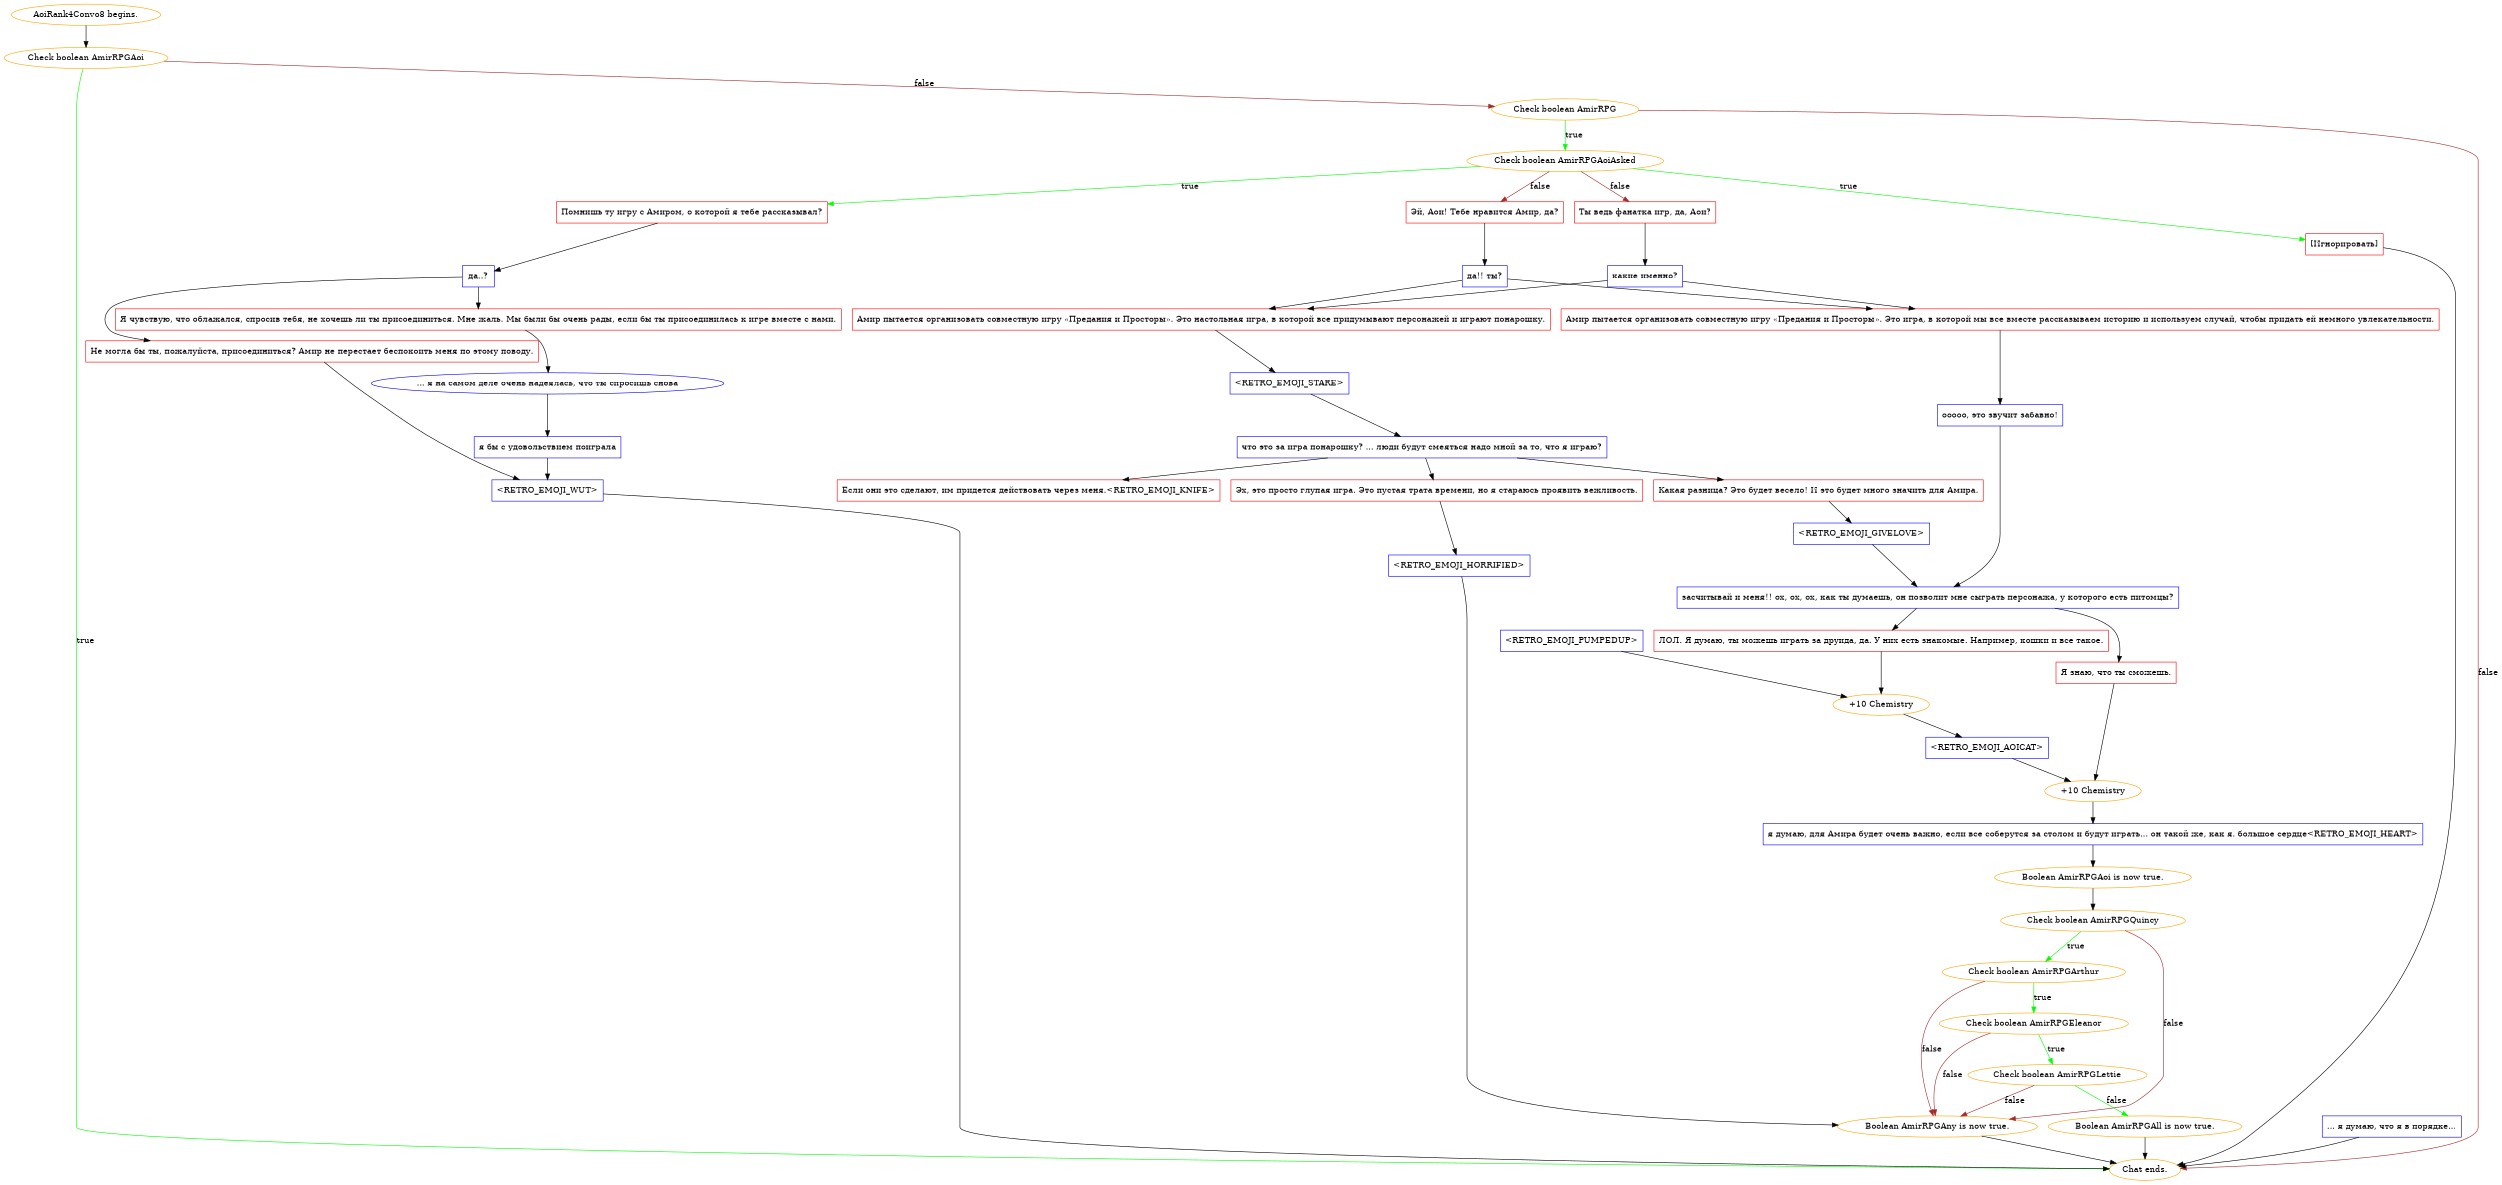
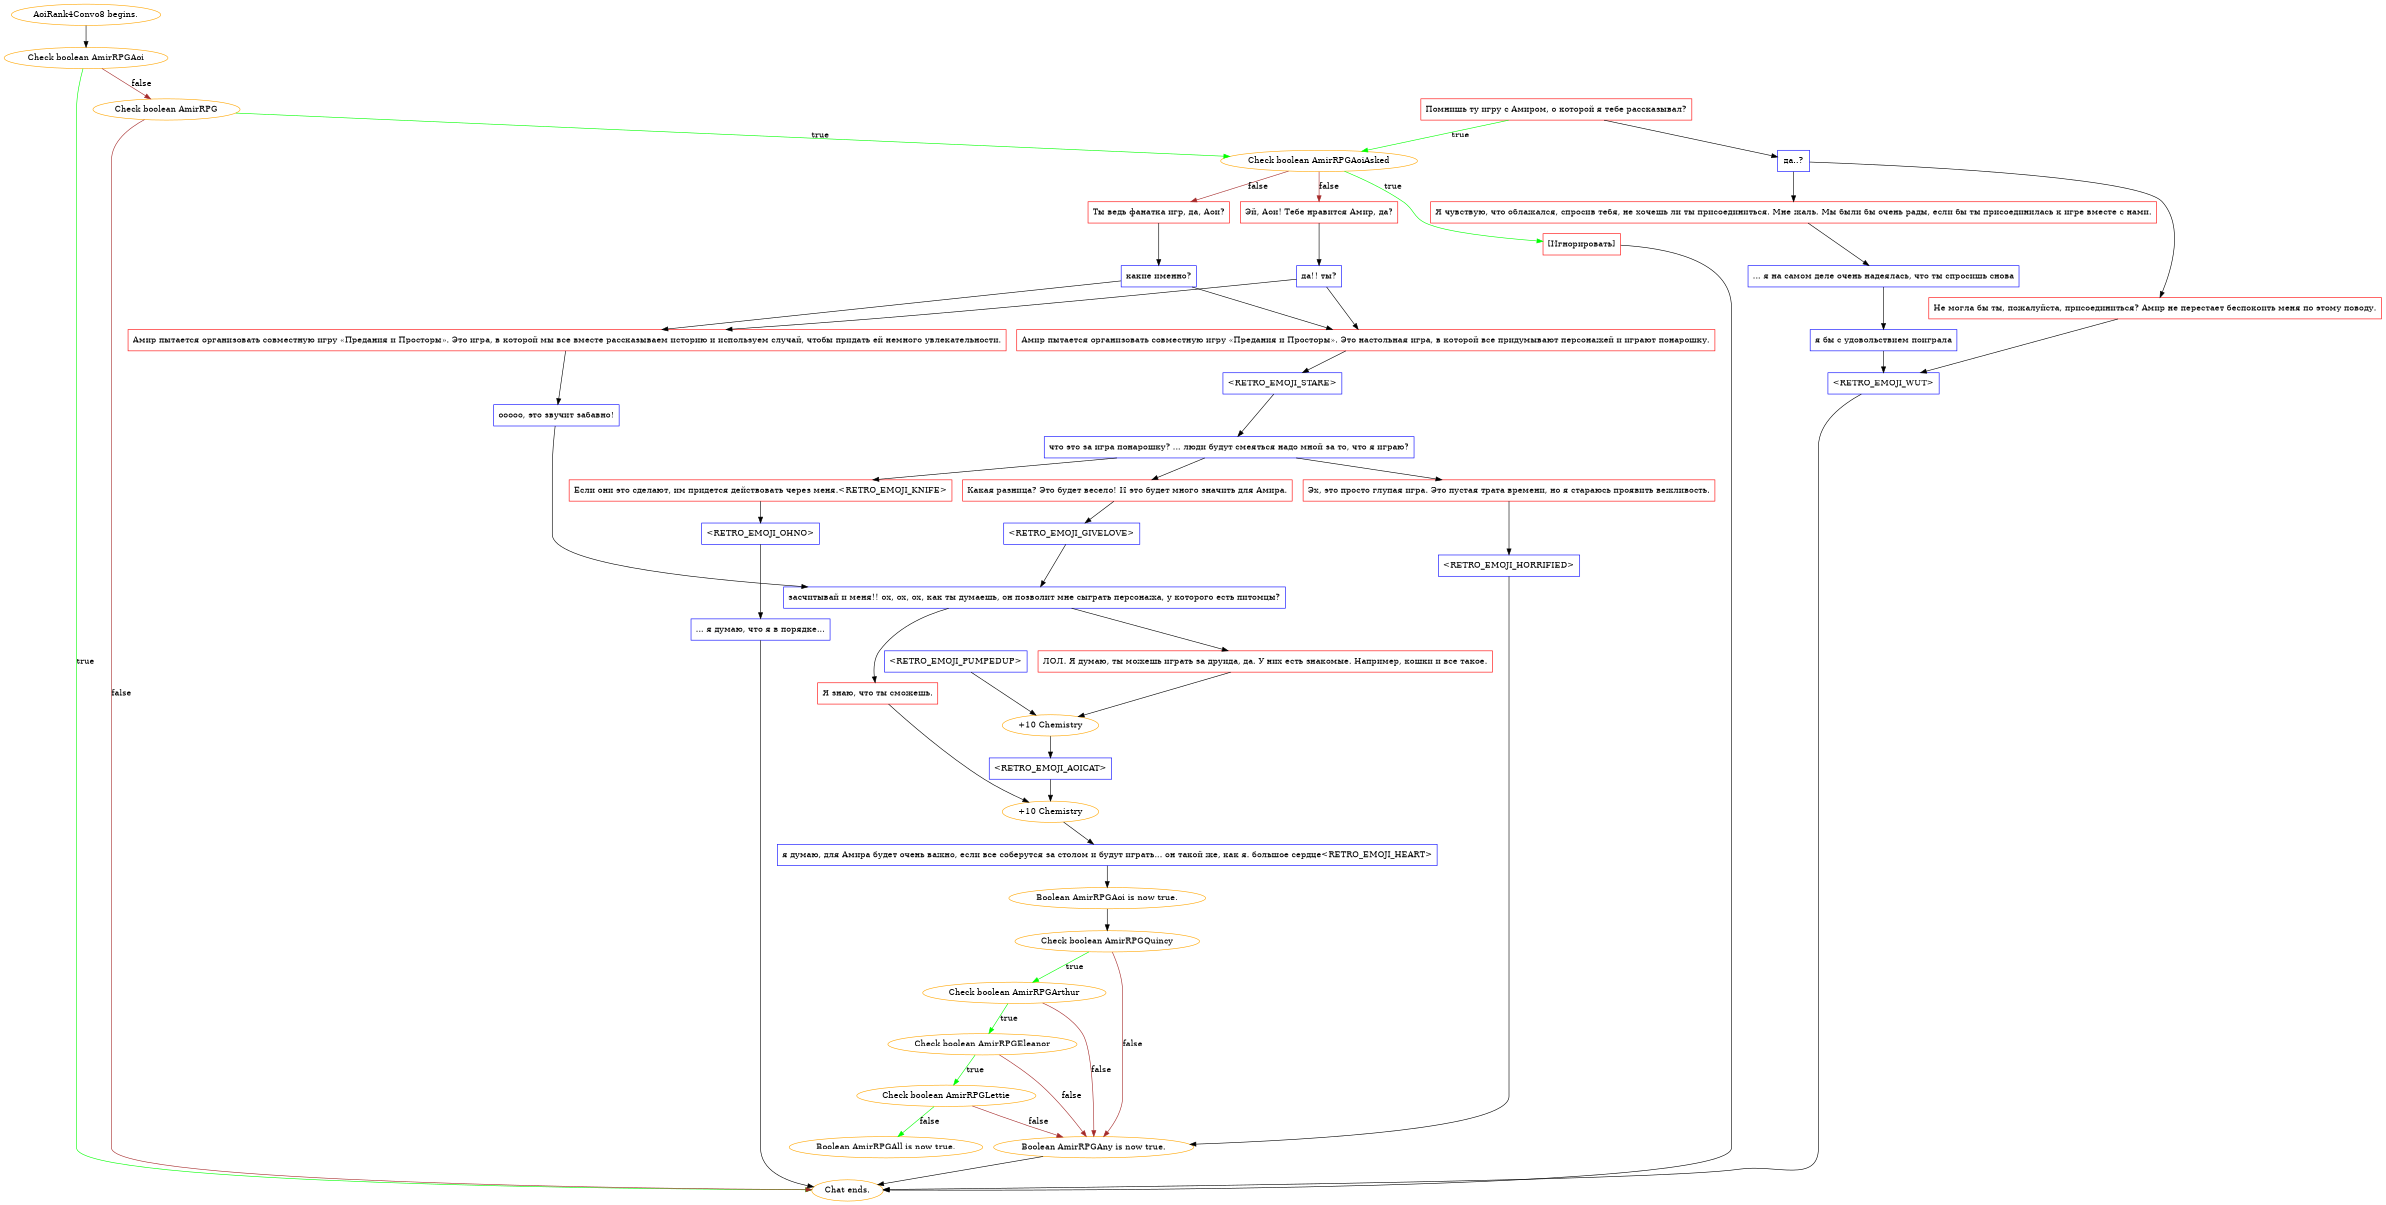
edge "Check boolean AmirRPGAoiAsked" -> "Помнишь ту игру с Амиром, о которой я тебе рассказывал?": reversed
node "... я на самом деле очень надеялась, что ты спросишь снова": shape ellipse -> box
node "<RETRO_EMOJI_OHNO>": added
edge "Boolean AmirRPGAll is now true." -> "Chat ends.": removed
